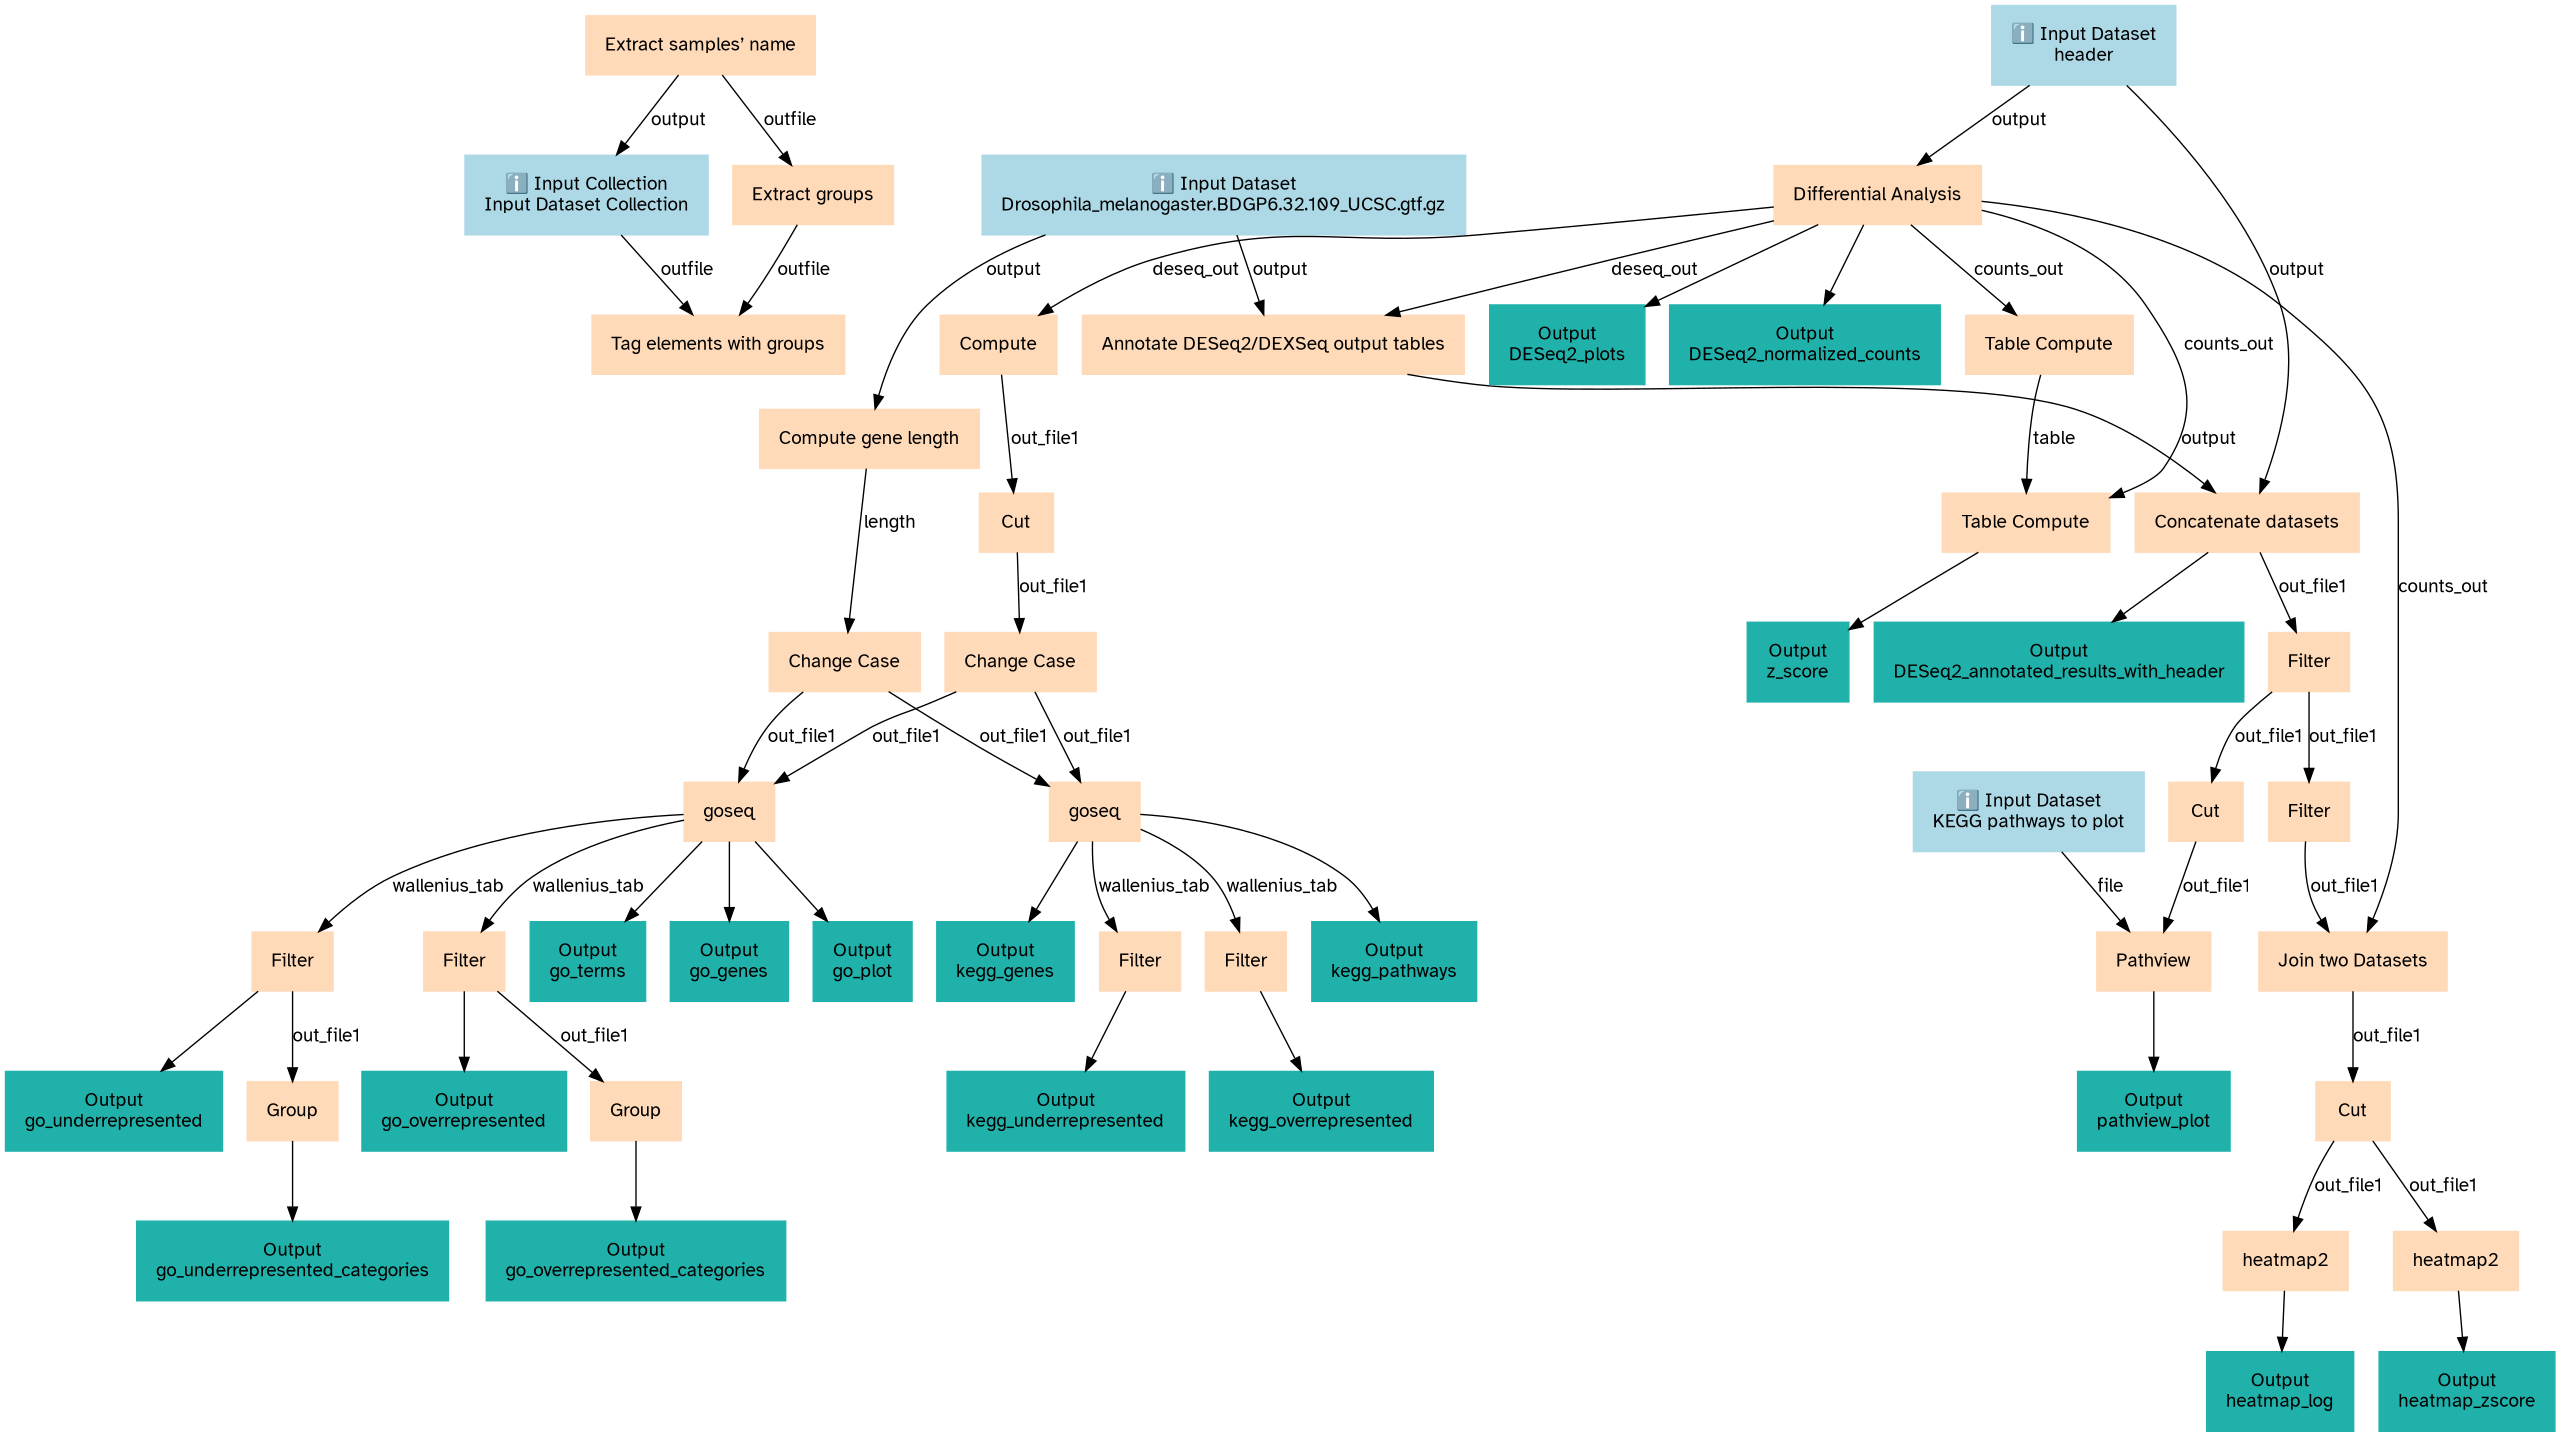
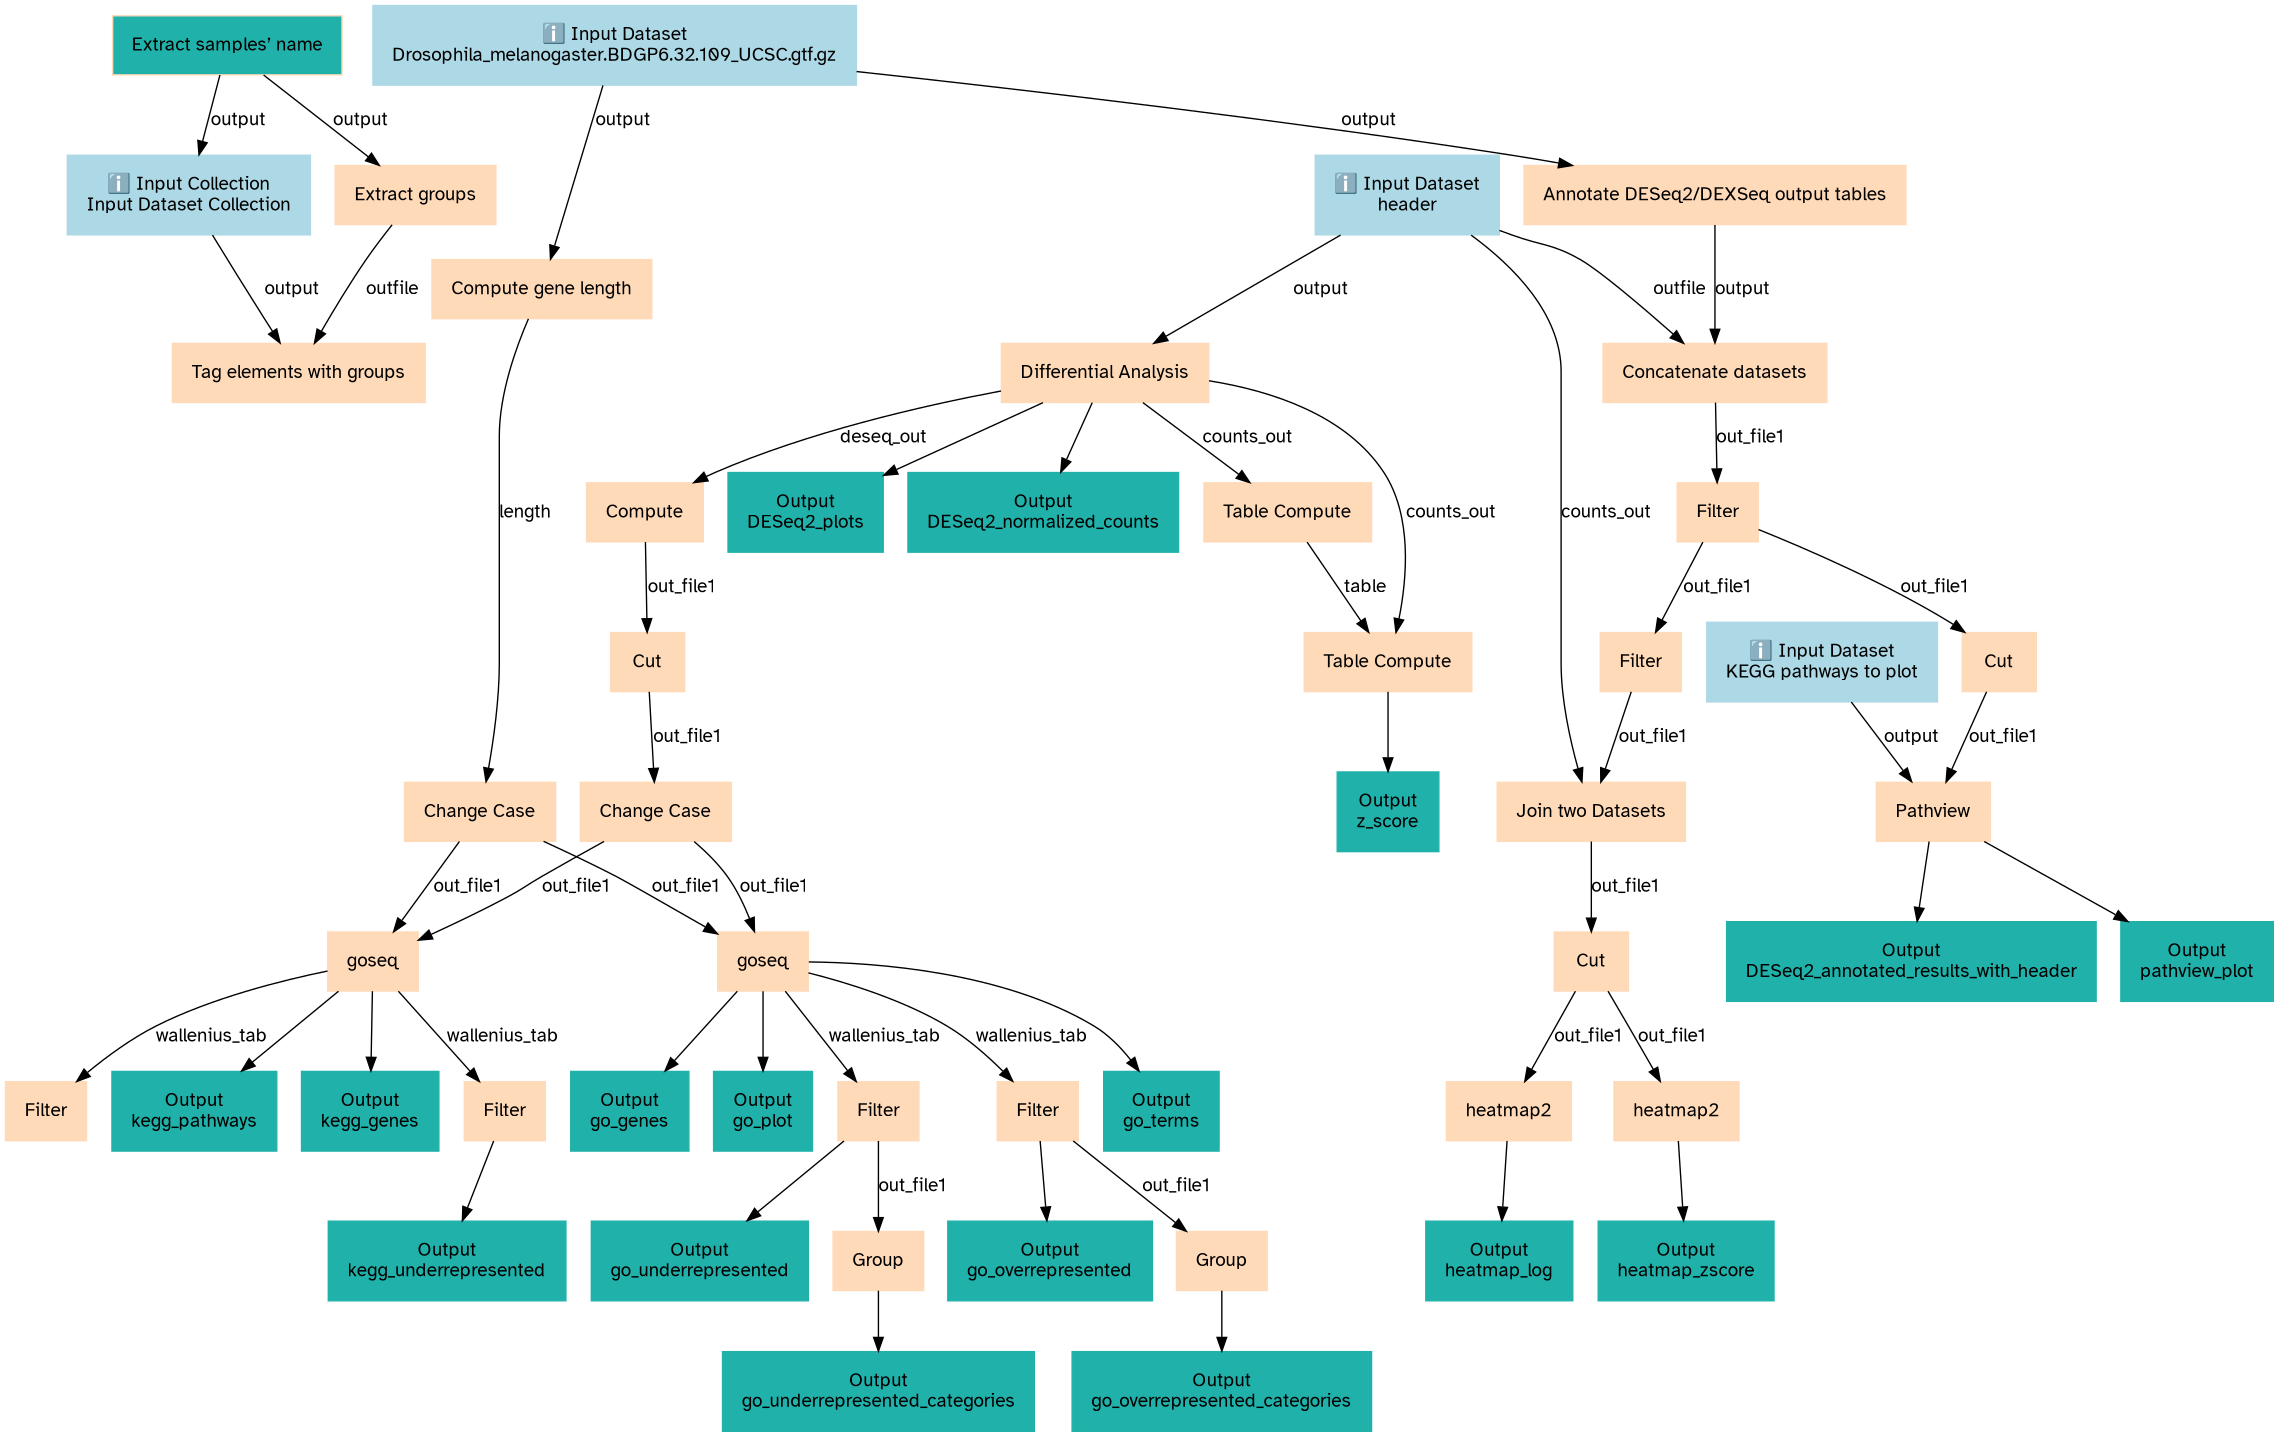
node "Extract samples’ name": fillcolor peachpuff -> lightseagreen
edge "Extract samples’ name" -> "Extract groups": label "outfile" -> "output"
edge "Differential Analysis" -> "Annotate DESeq2/DEXSeq output tables": removed, label "deseq_out"
edge "ℹ️ Input Collection Input Dataset Collection" -> "Tag elements with groups": label "outfile" -> "output"
edge "ℹ️ Input Dataset header" -> "Concatenate datasets": label "output" -> "outfile"
edge "Differential Analysis" -> "Join two Datasets": now "ℹ️ Input Dataset header" -> "Join two Datasets"
edge "Concatenate datasets" -> "Output DESeq2_annotated_results_with_header": now "Pathview" -> "Output DESeq2_annotated_results_with_header"
edge "ℹ️ Input Dataset KEGG pathways to plot" -> "Pathview": label "file" -> "output"
node "Output kegg_overrepresented": removed
